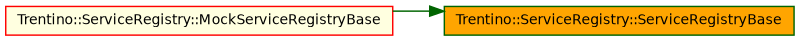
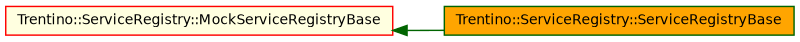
edge "Trentino::ServiceRegistry::MockServiceRegistryBase" -> "Trentino::ServiceRegistry::ServiceRegistryBase": reversed
